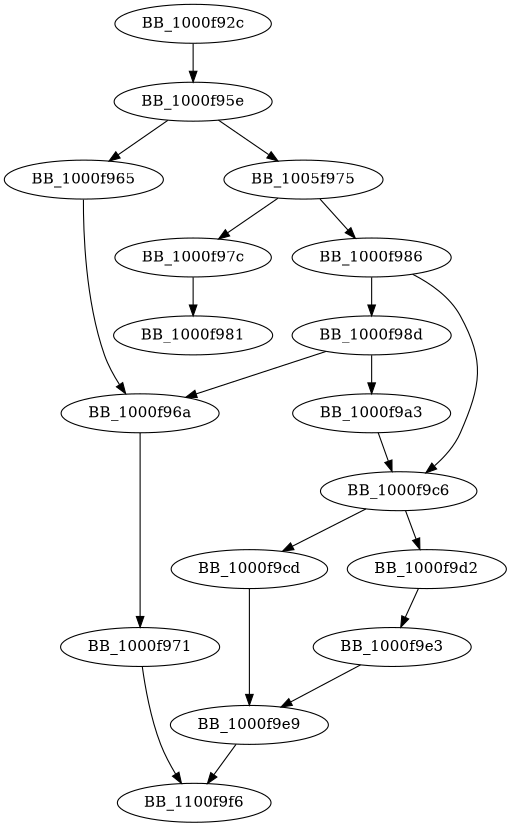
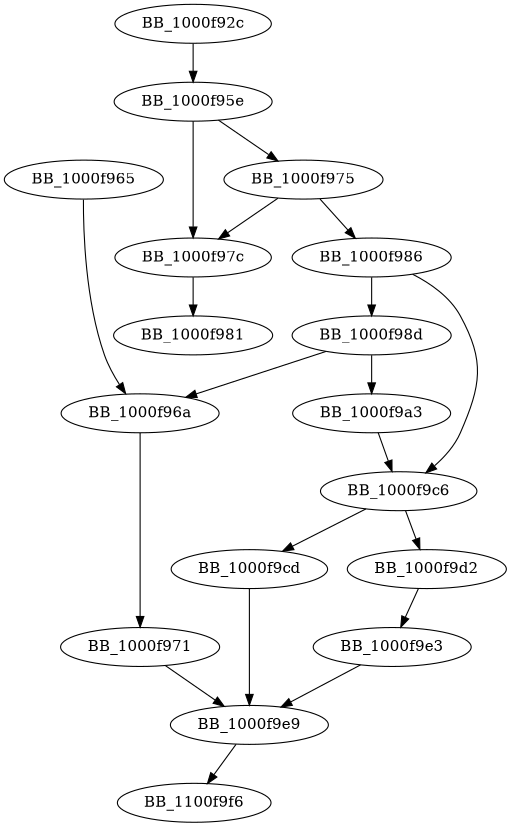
edge "BB_1000f95e" -> "BB_1000f965": now "BB_1000f95e" -> "BB_1000f97c"
node "BB_1005f975": label "BB_1005f975" -> "BB_1000f975"
edge "BB_1000f971" -> "BB_1100f9f6": now "BB_1000f971" -> "BB_1000f9e9"
